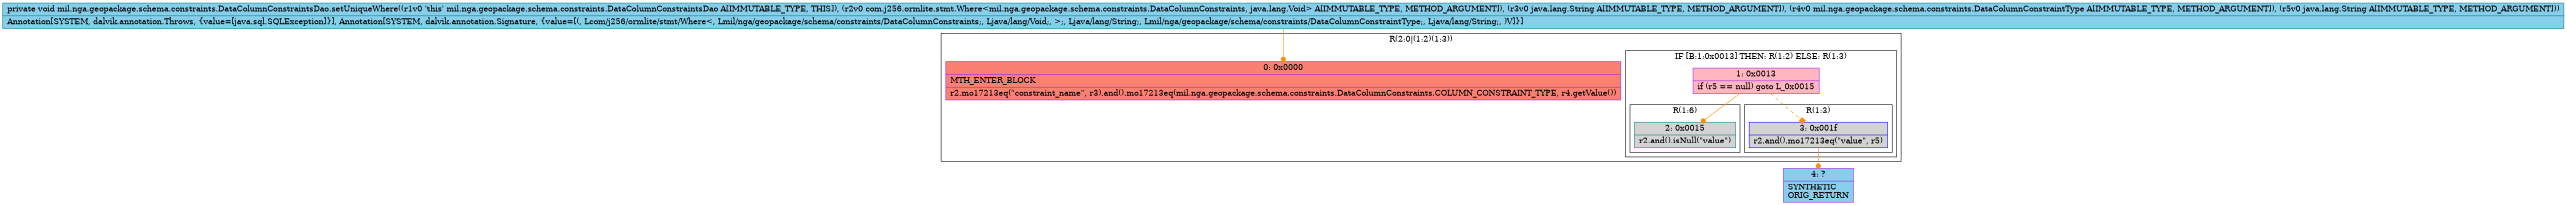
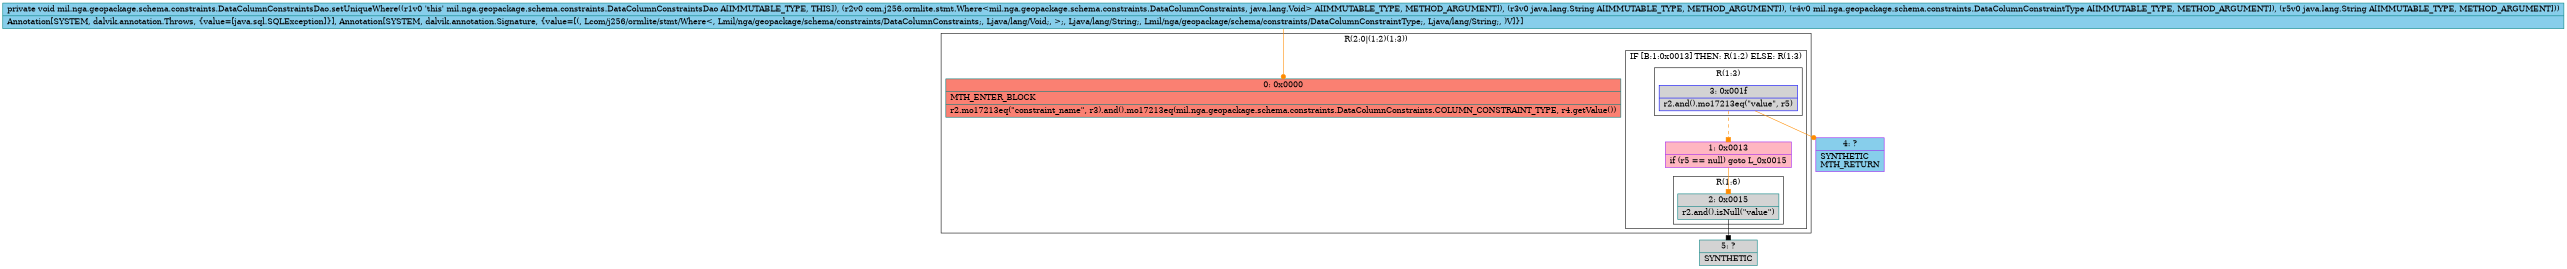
node "0: 0x0000": color purple -> teal
edge "1: 0x0013" -> "2: 0x0015": arrowhead dot -> box
edge "1: 0x0013" -> "3: 0x001f": reversed
node "4: ?": text "ORIG_RETURN" -> "MTH_RETURN"
node "5: ?": added
